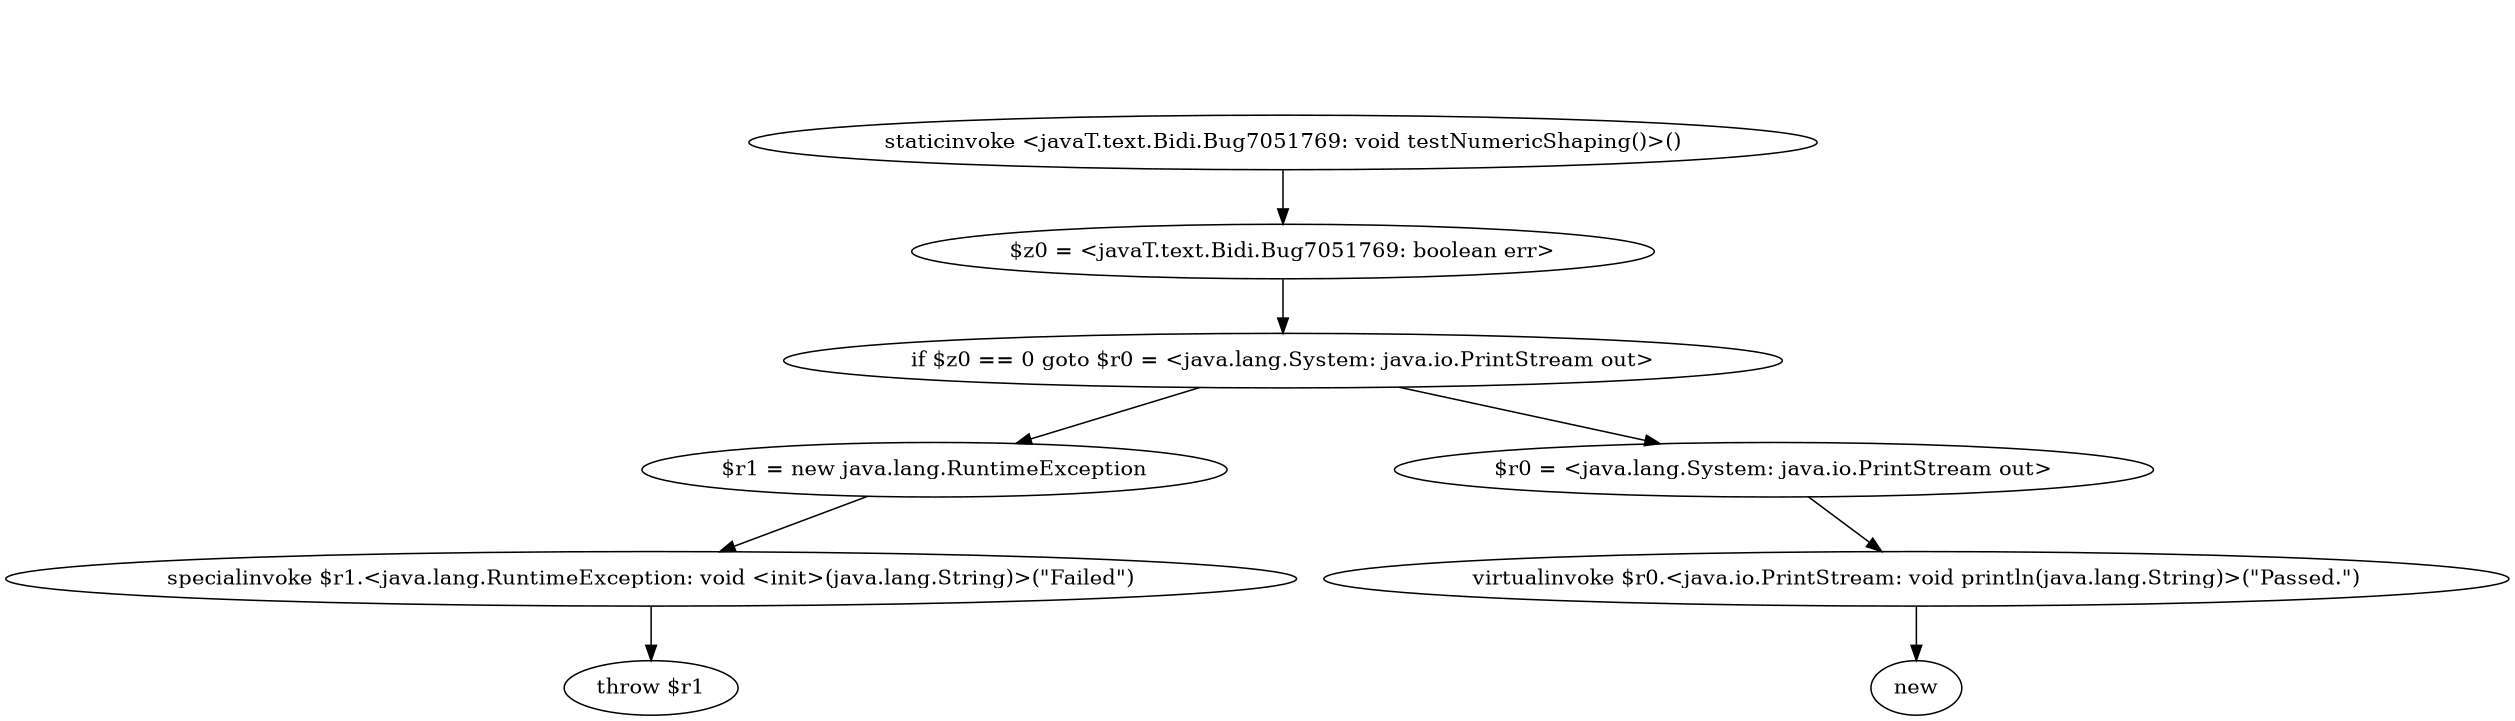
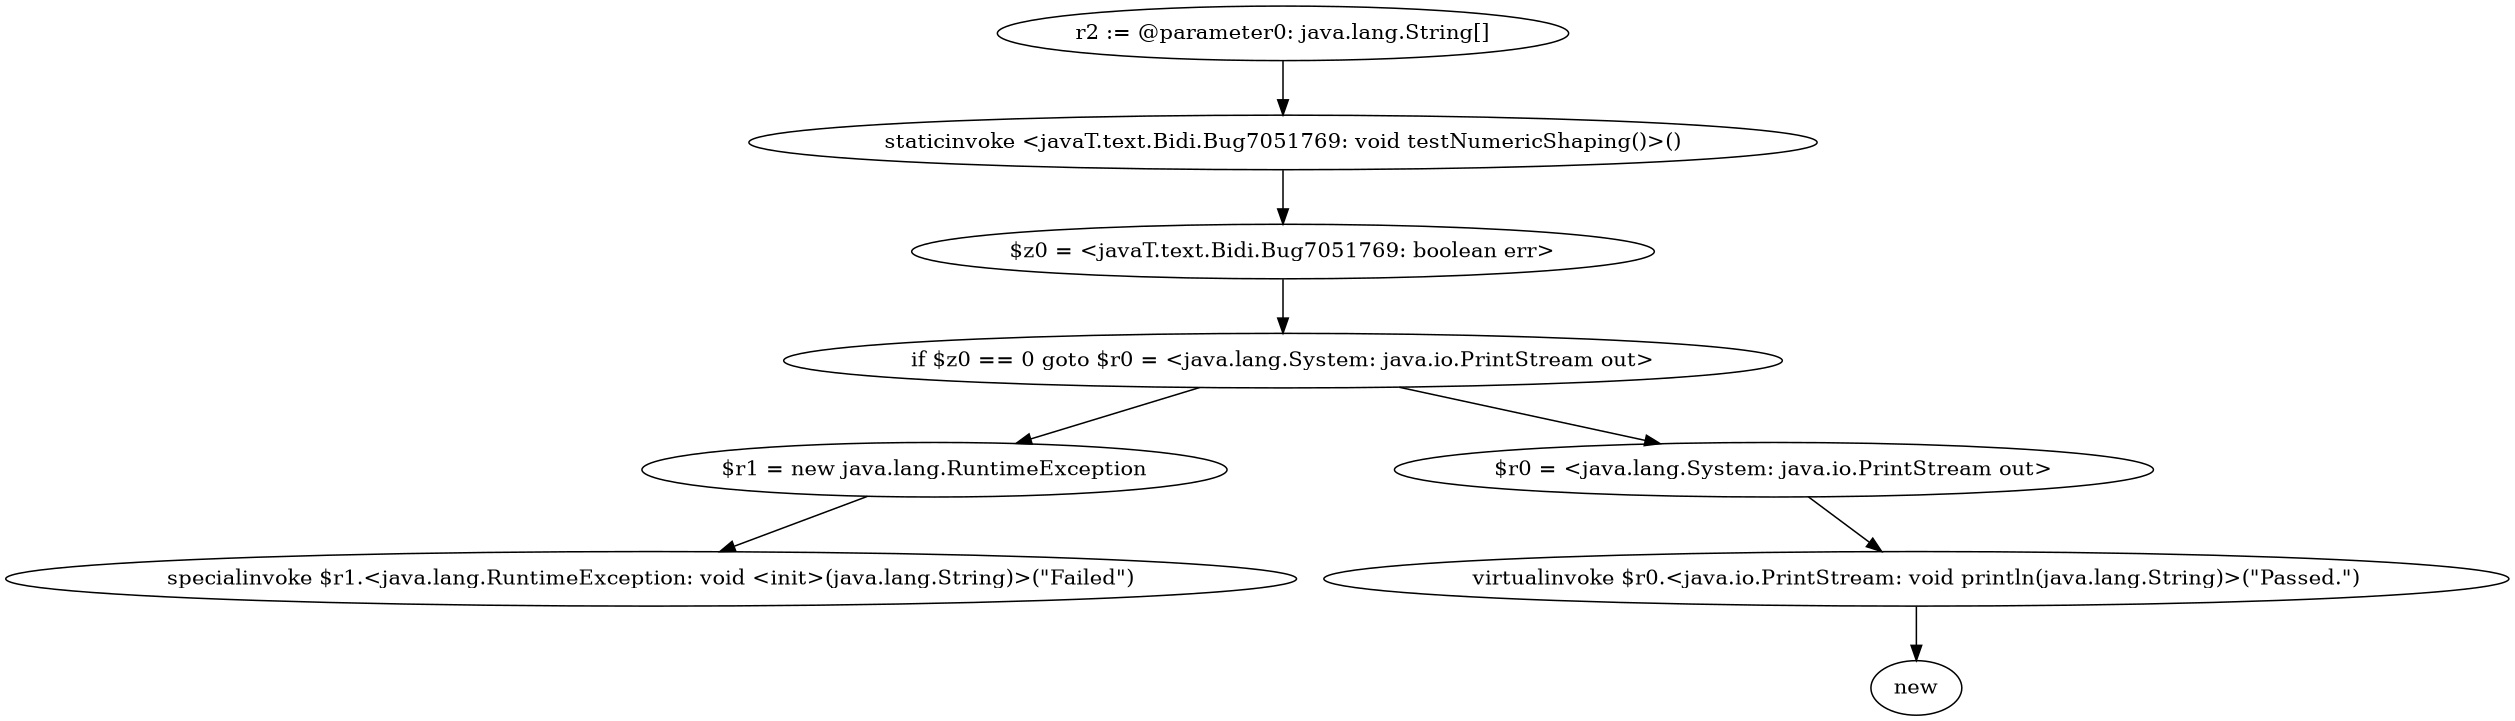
node "r2 := @parameter0: java.lang.String[]": added
node "throw $r1": removed
